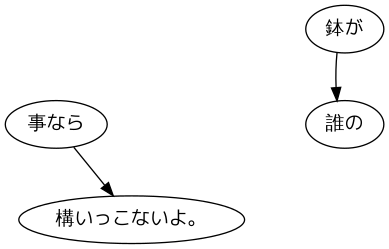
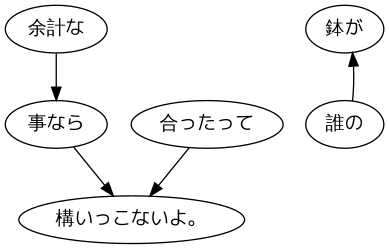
node "余計な": added
edge "鉢が" -> "誰の": reversed
node "合ったって": added
